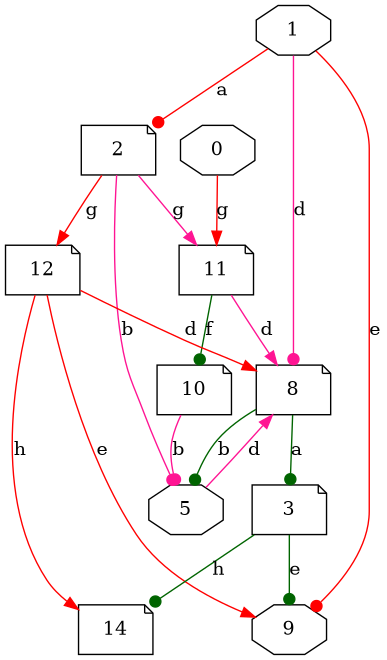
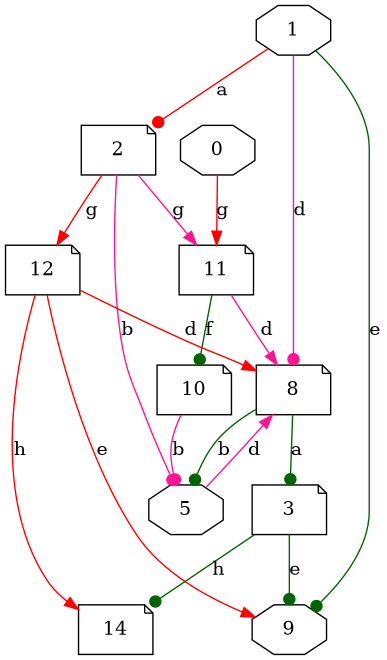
edge "1" -> "9": color red -> darkgreen
